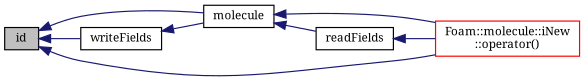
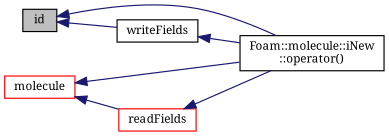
edge "molecule" -> "id": removed
node "molecule": color black -> red
edge "molecule" -> "writeFields": now "Foam::molecule::iNew ::operator()" -> "writeFields"
node "readFields": color black -> red
node "Foam::molecule::iNew ::operator()": color red -> black
